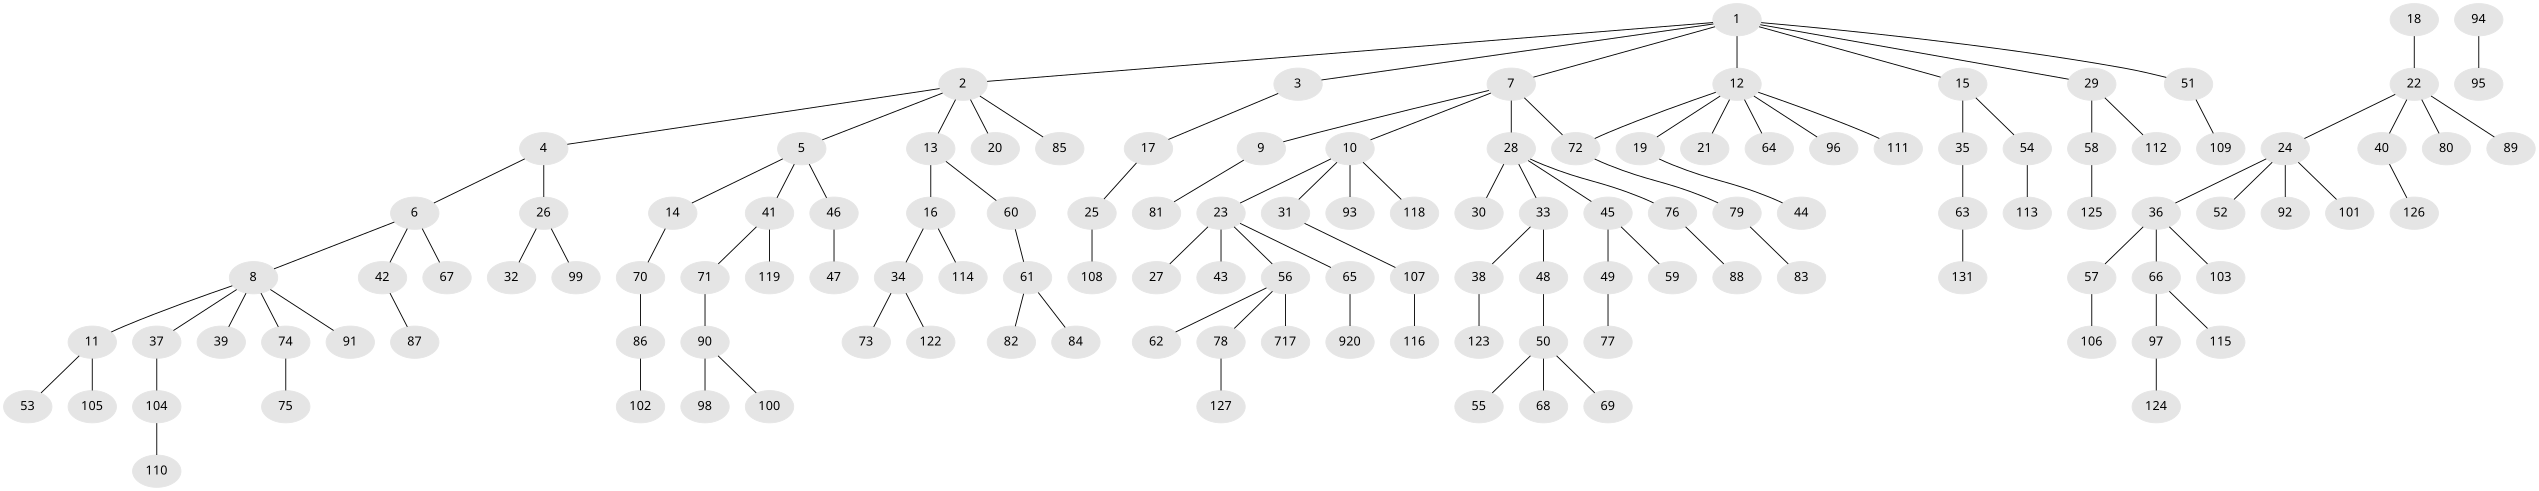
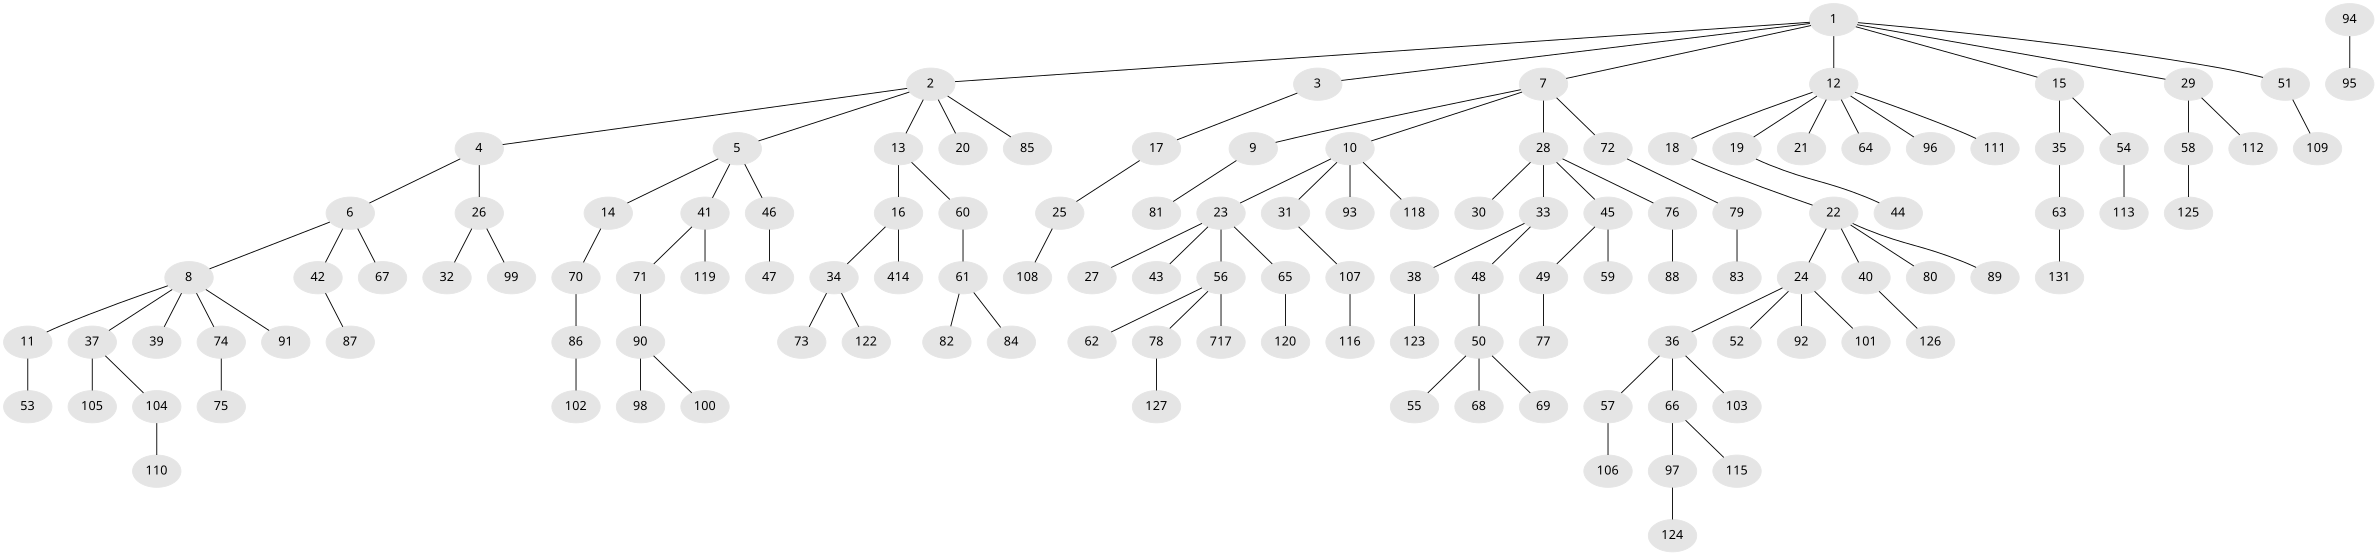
edge "12" -- "72": now "12" -- "18"
node "114": label "114" -> "414"
node "920": label "920" -> "120"
edge "11" -- "105": now "37" -- "105"
